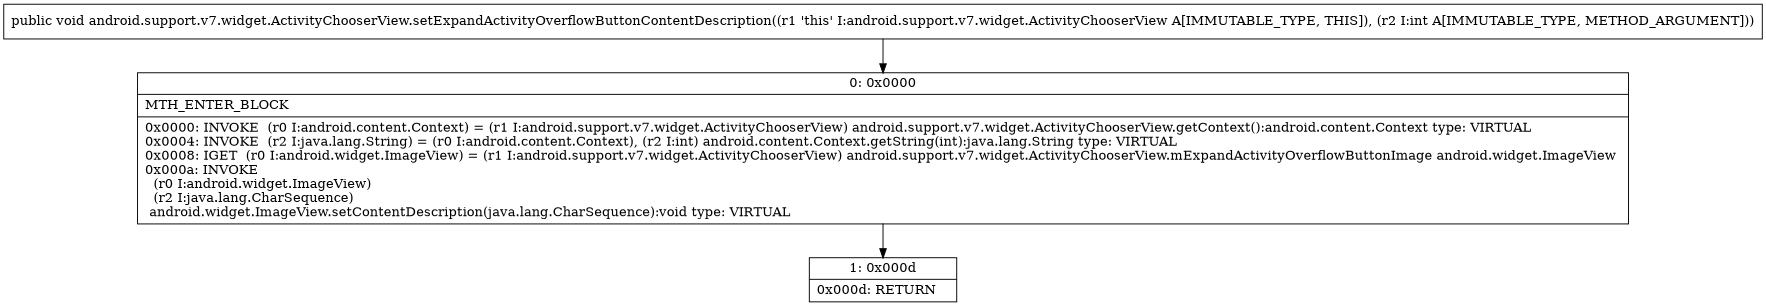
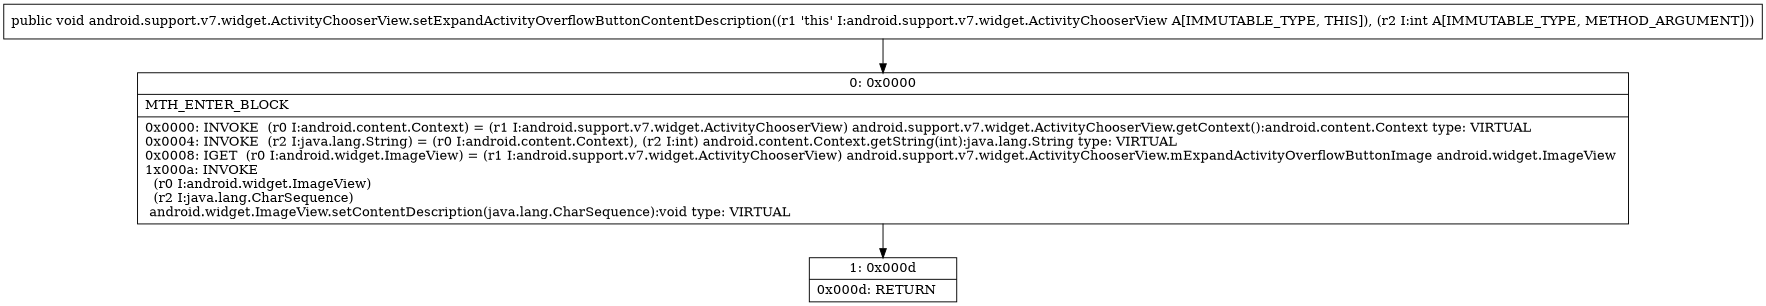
node "0: 0x0000": text "0x000a: INVOKE" -> "1x000a: INVOKE"
